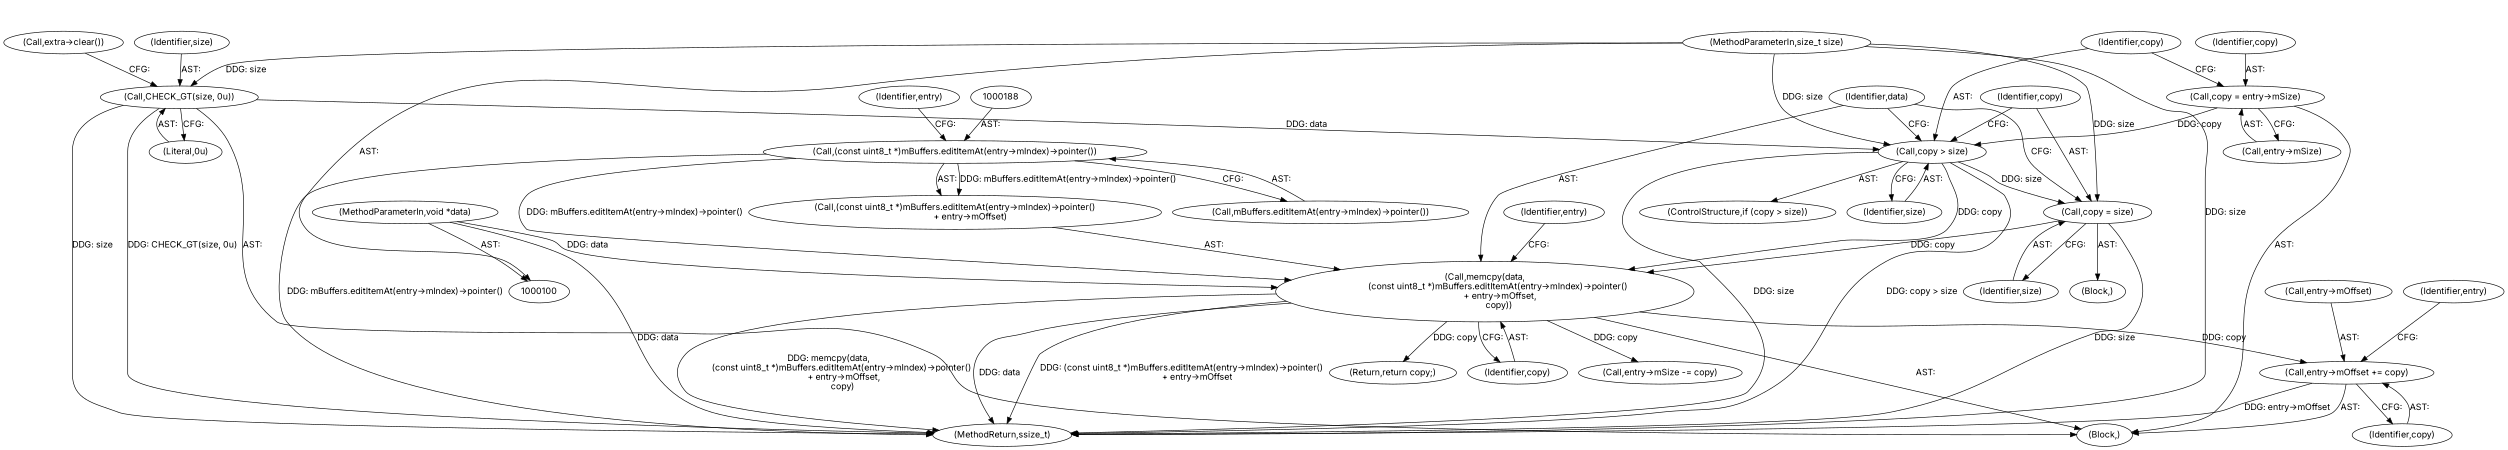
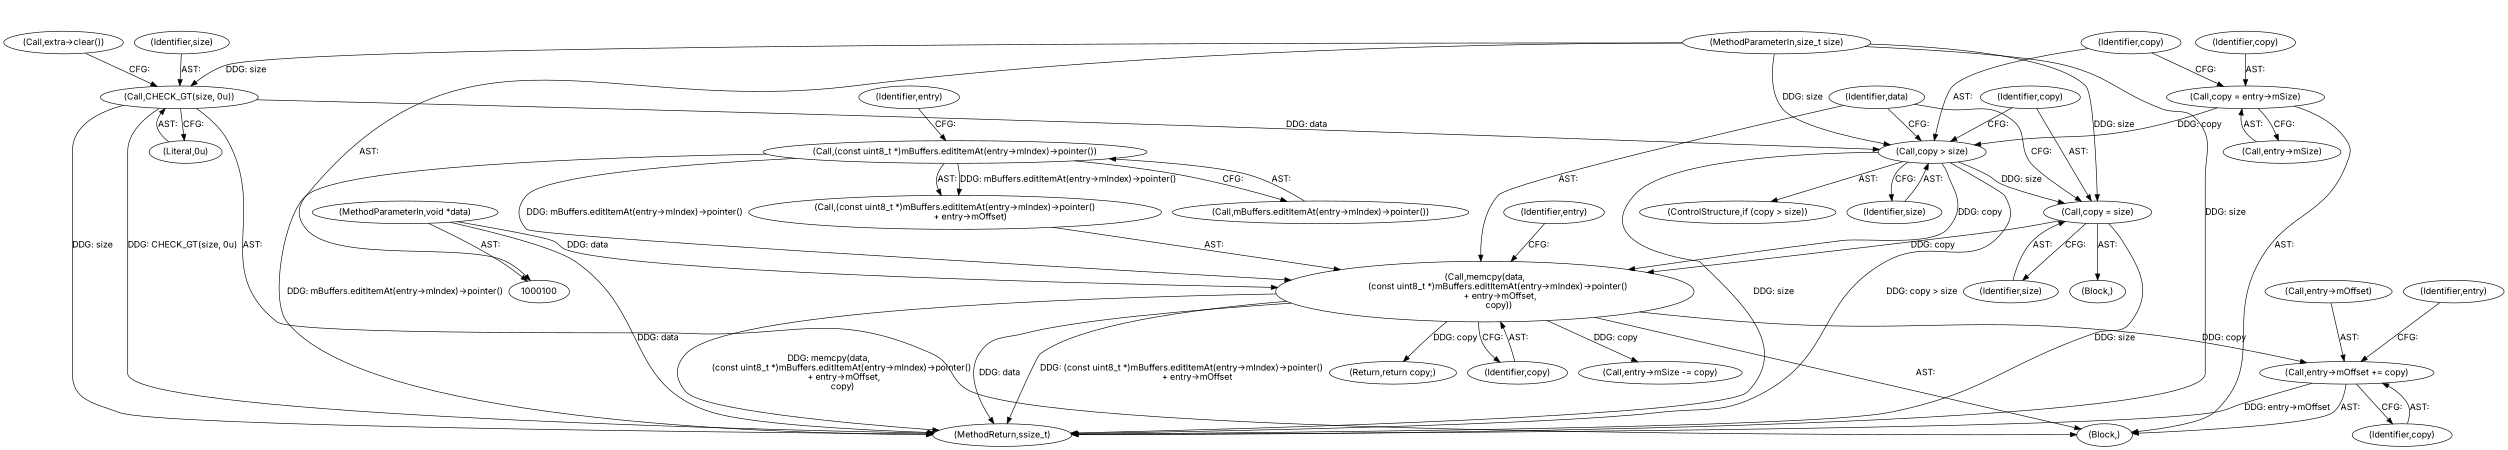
node "1000188": removed
